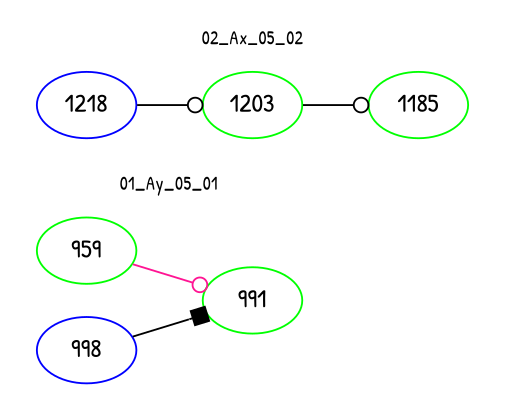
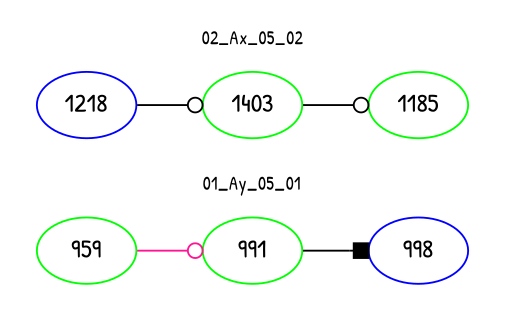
node "1203": label "1203" -> "1403"
edge "998" -> "991": reversed
